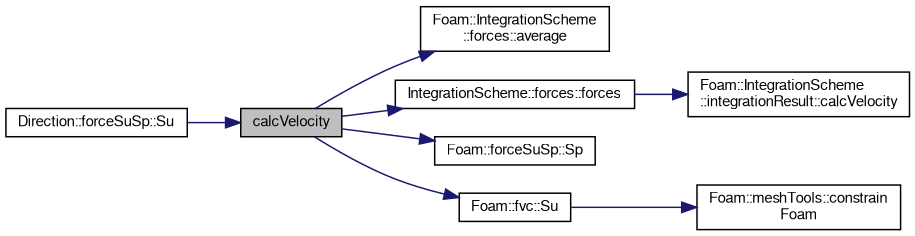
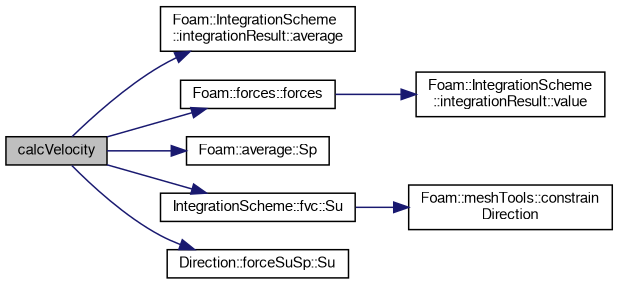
node "Foam::IntegrationScheme ::forces::average": label "Foam::IntegrationScheme ::forces::average" -> "Foam::IntegrationScheme ::integrationResult::average"
node "IntegrationScheme::forces::forces": label "IntegrationScheme::forces::forces" -> "Foam::forces::forces"
node "Foam::IntegrationScheme ::integrationResult::calcVelocity": label "Foam::IntegrationScheme ::integrationResult::calcVelocity" -> "Foam::IntegrationScheme ::integrationResult::value"
edge "Direction::forceSuSp::Su" -> "calcVelocity": reversed
node "Foam::forceSuSp::Sp": label "Foam::forceSuSp::Sp" -> "Foam::average::Sp"
node "Foam::fvc::Su": label "Foam::fvc::Su" -> "IntegrationScheme::fvc::Su"
node "Foam::meshTools::constrain Foam": label "Foam::meshTools::constrain Foam" -> "Foam::meshTools::constrain Direction"
